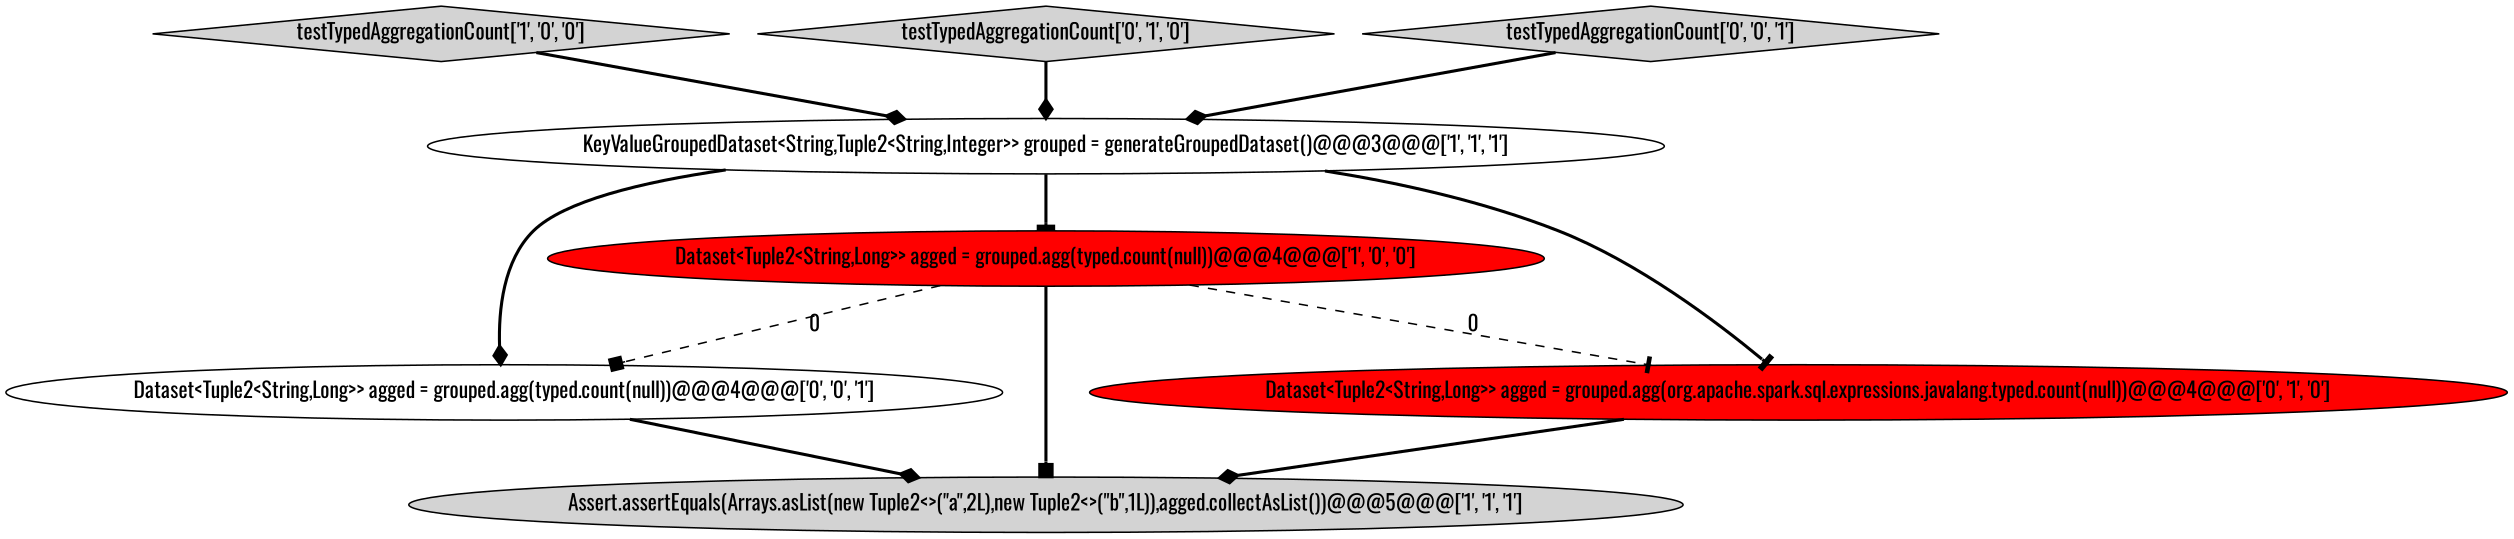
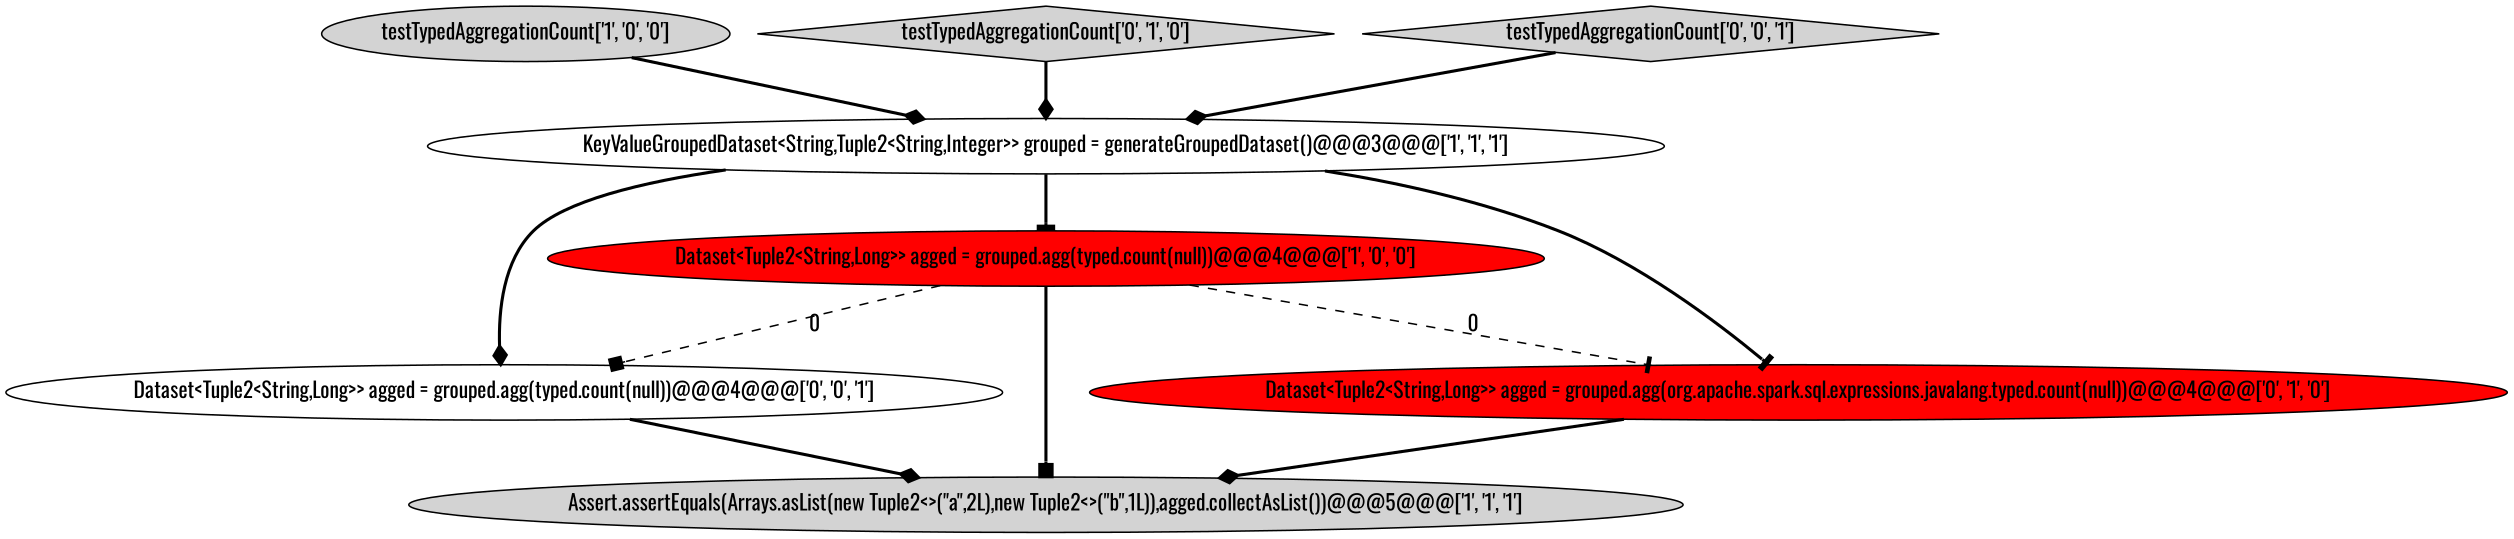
node "testTypedAggregationCount['1', '0', '0']": shape diamond -> ellipse
